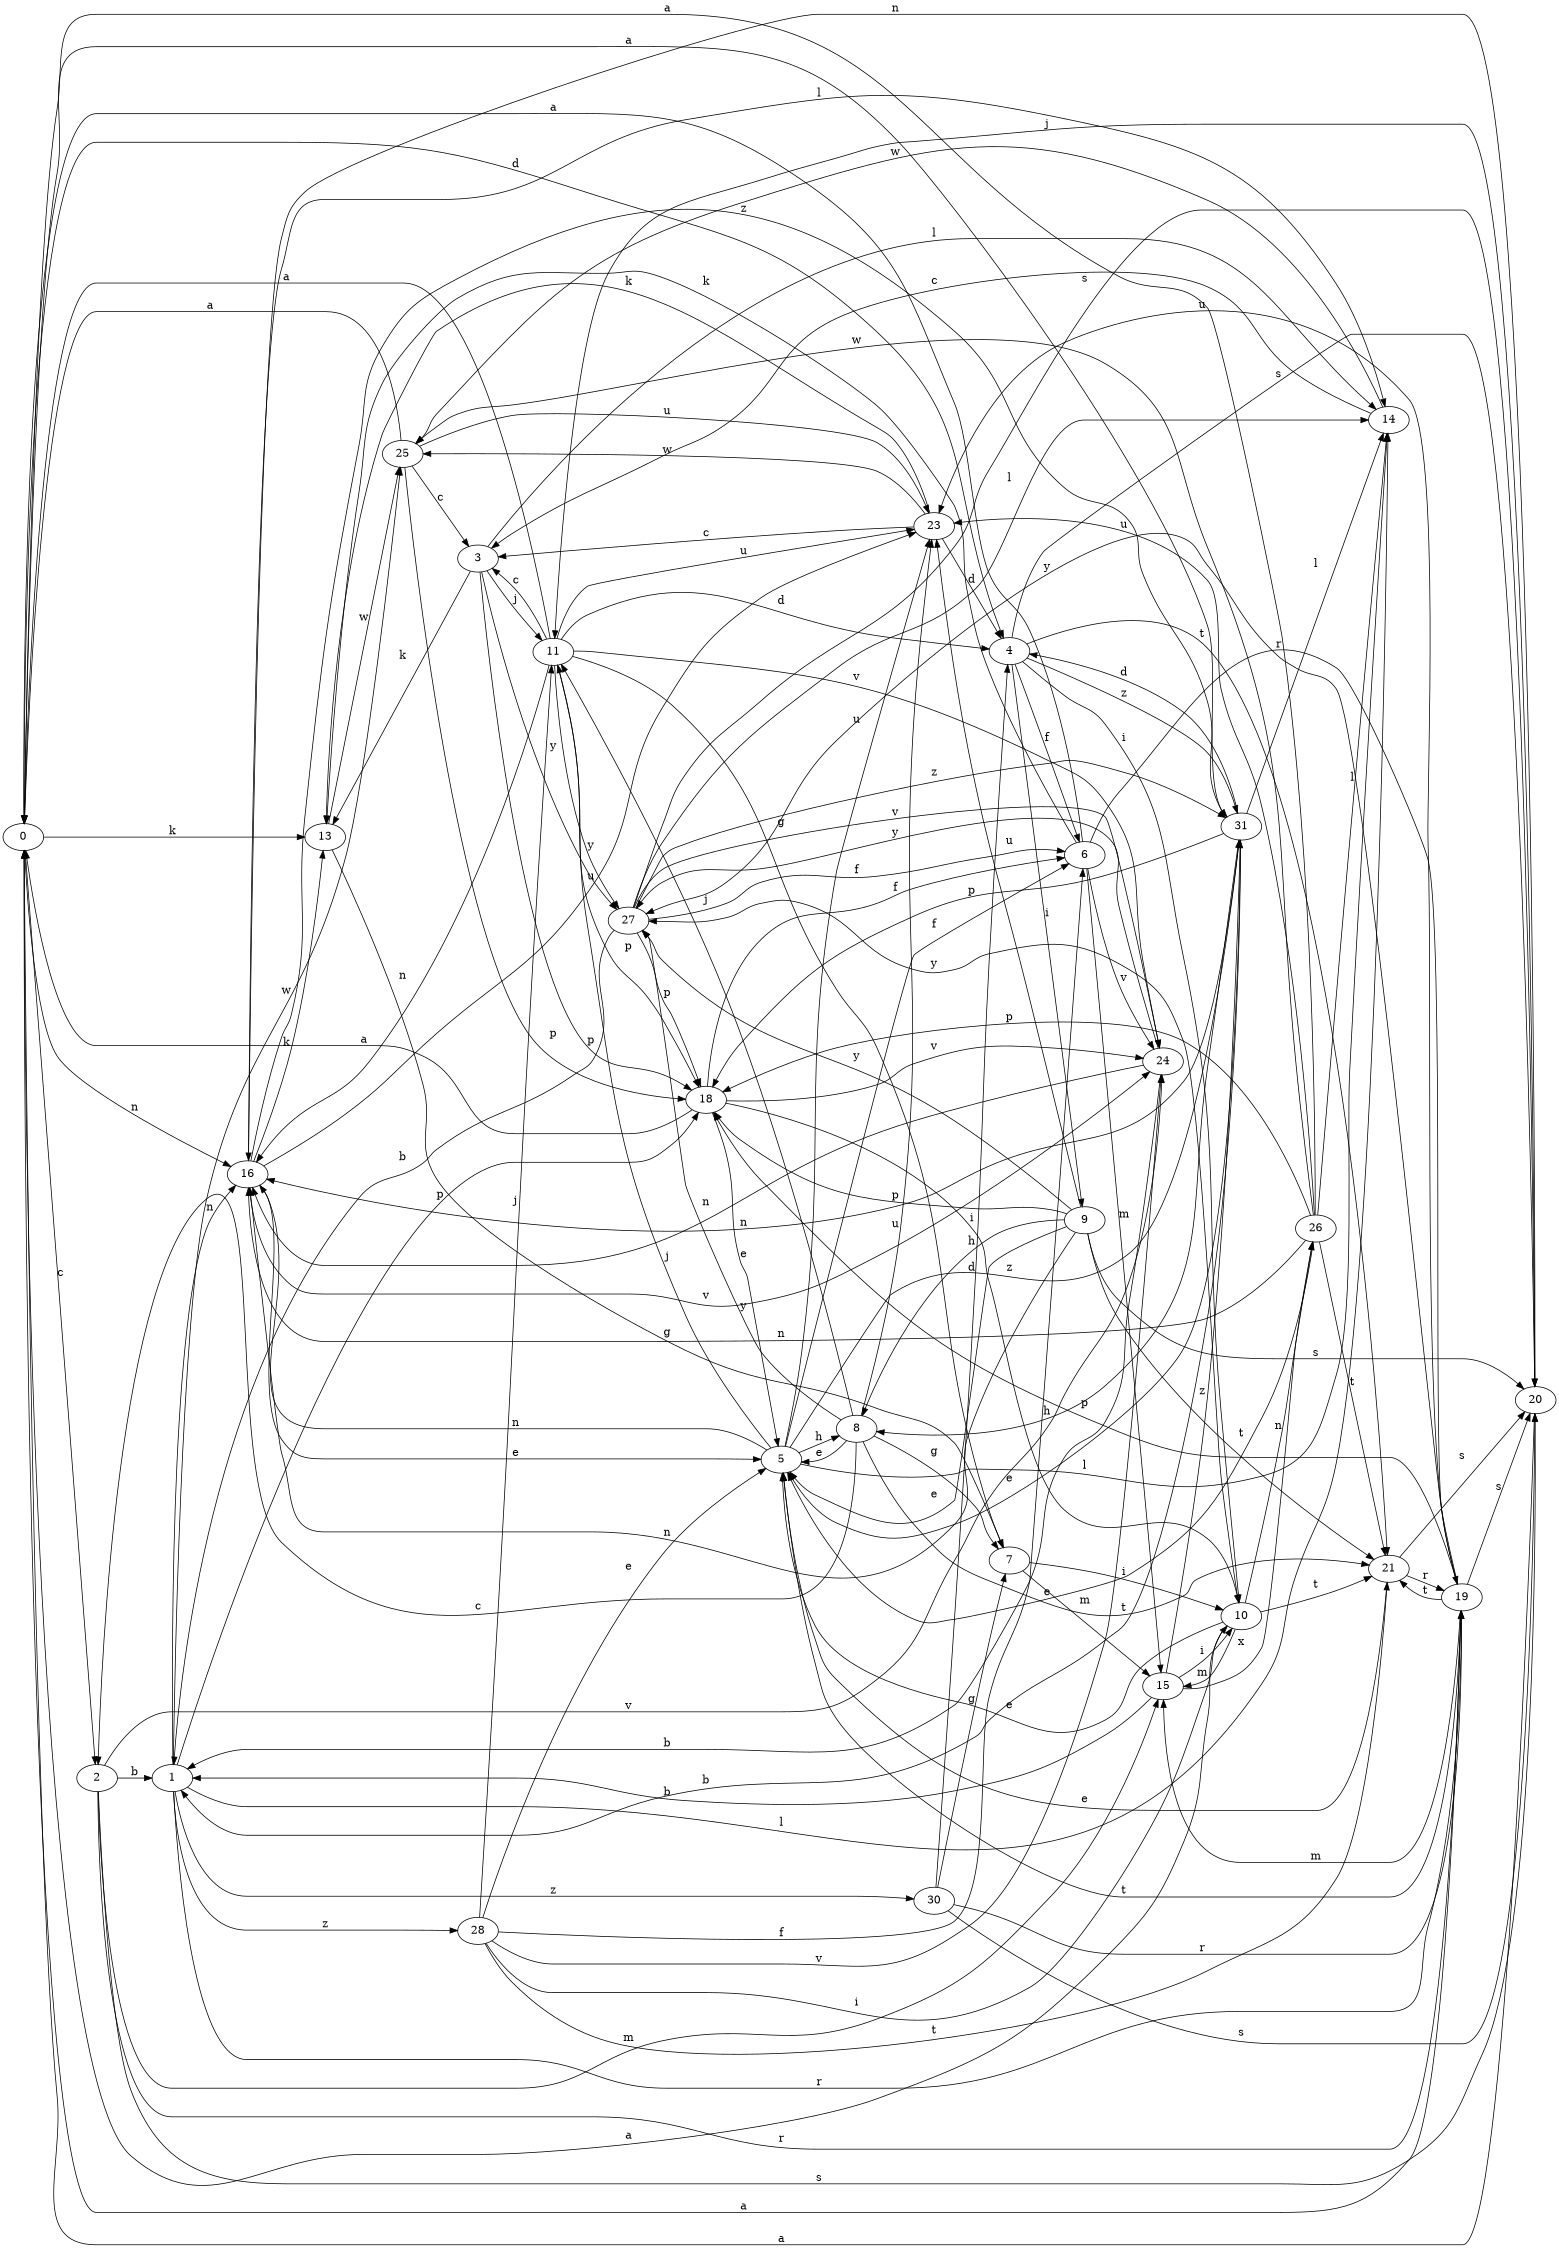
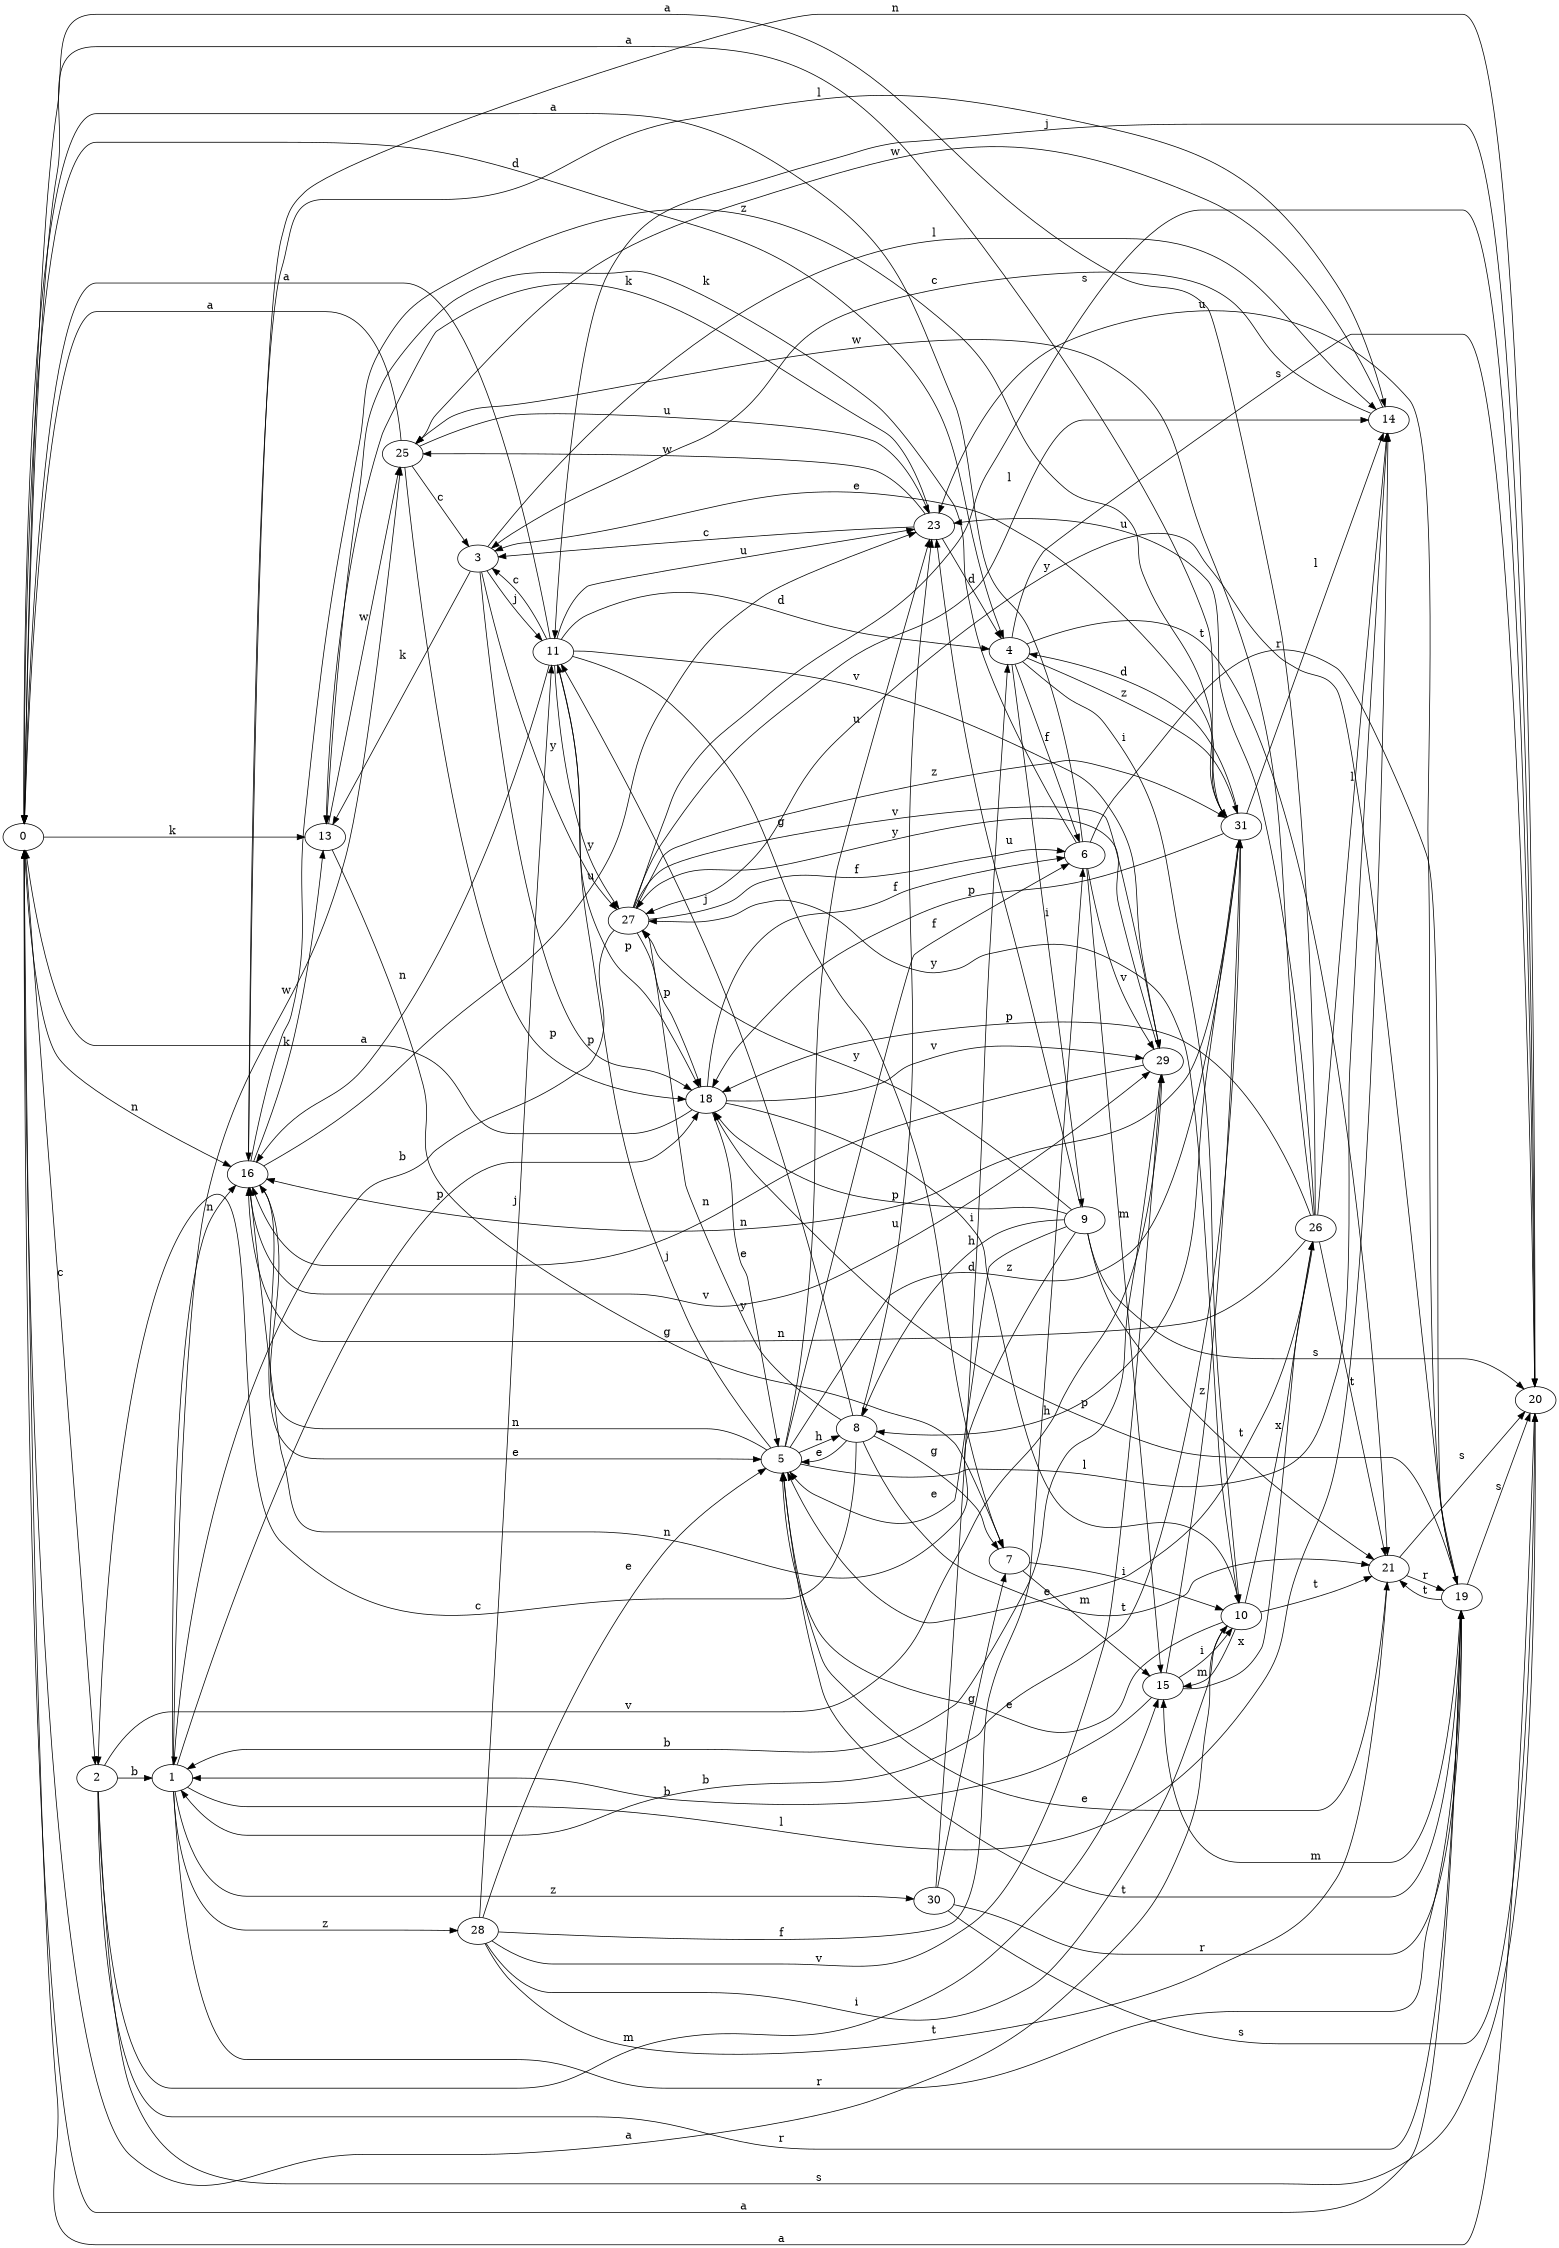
node "24": label "24" -> "29"
edge "31" -> "5": now "31" -> "3"
edge "10" -> "26": label "n" -> "x"
